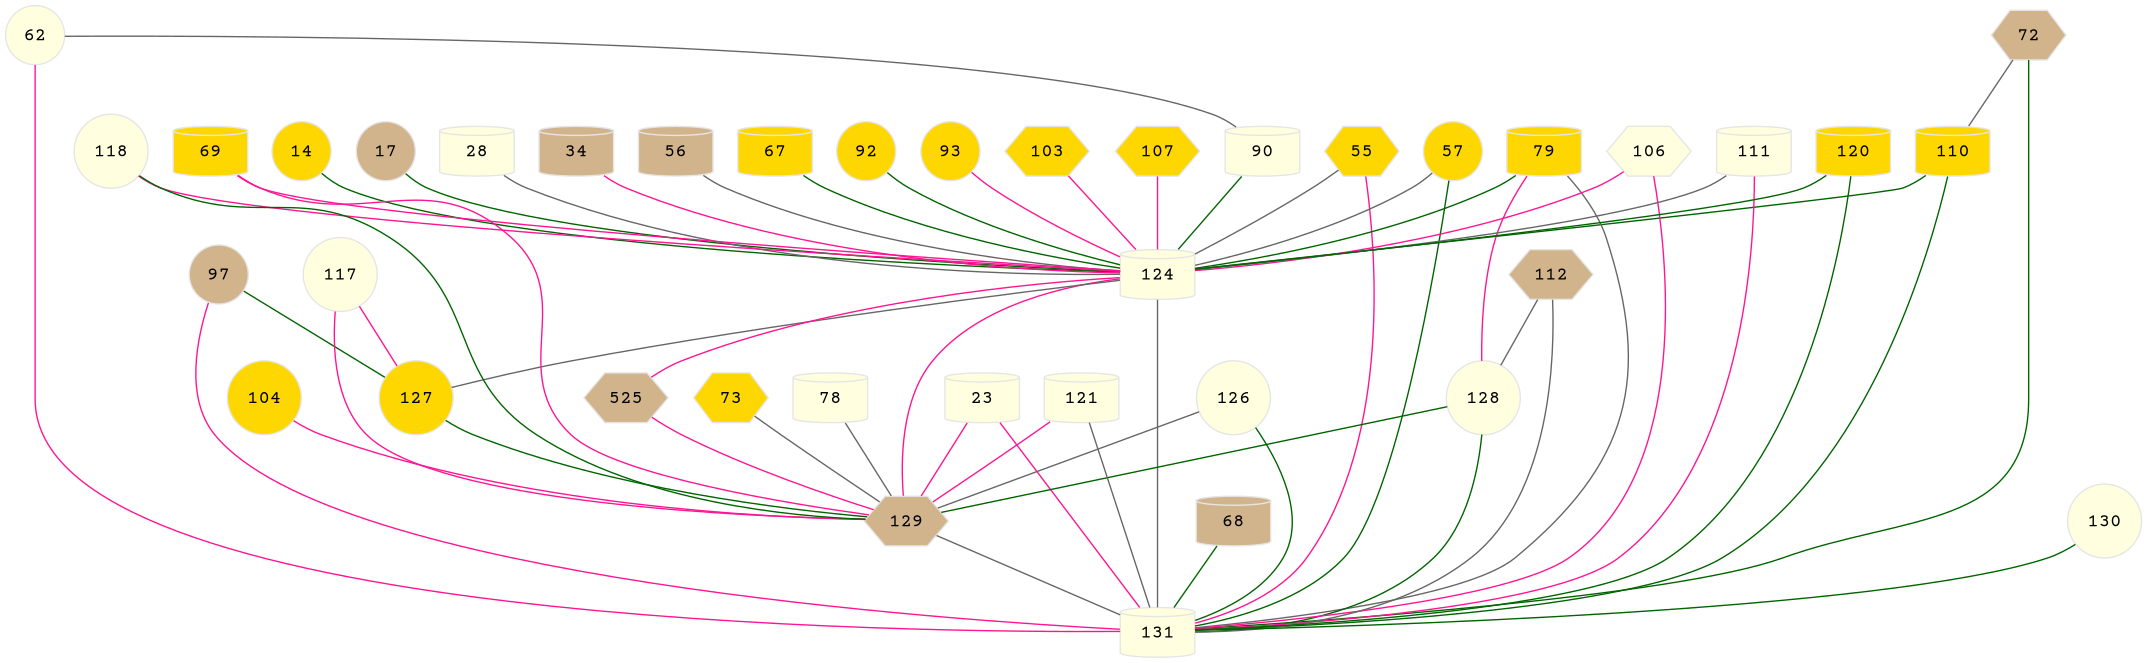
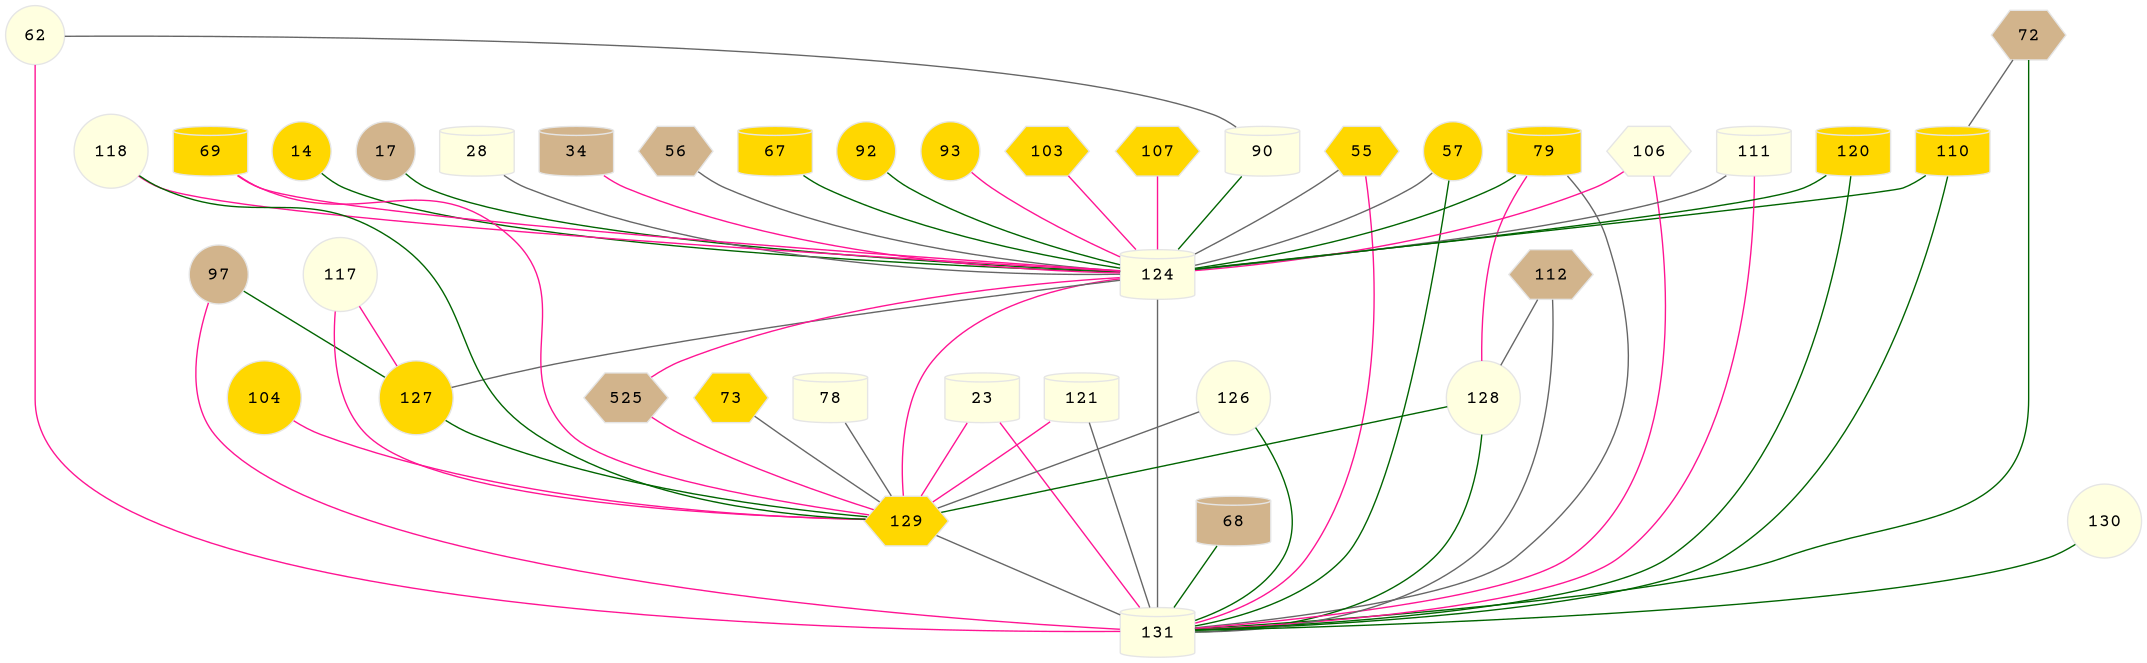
node "56": shape cylinder -> hexagon
node "129": fillcolor tan -> gold
